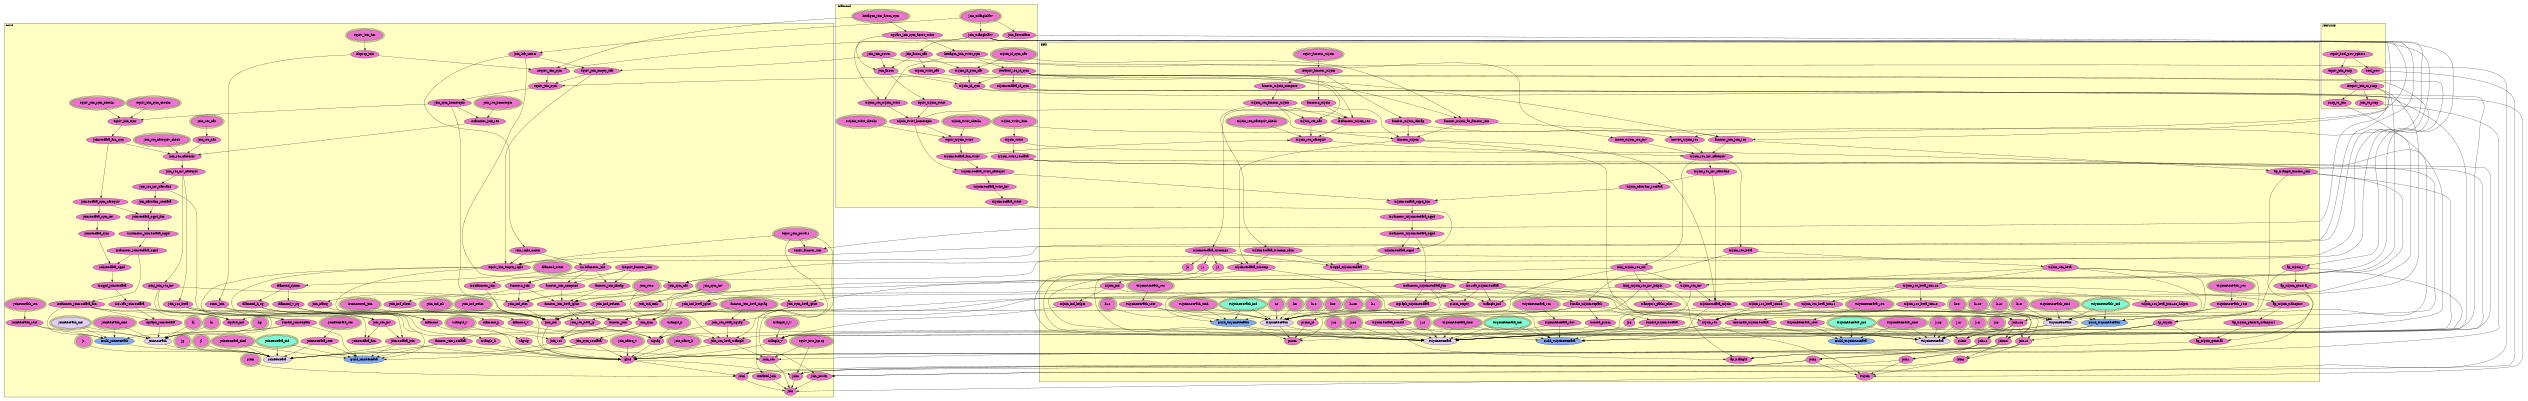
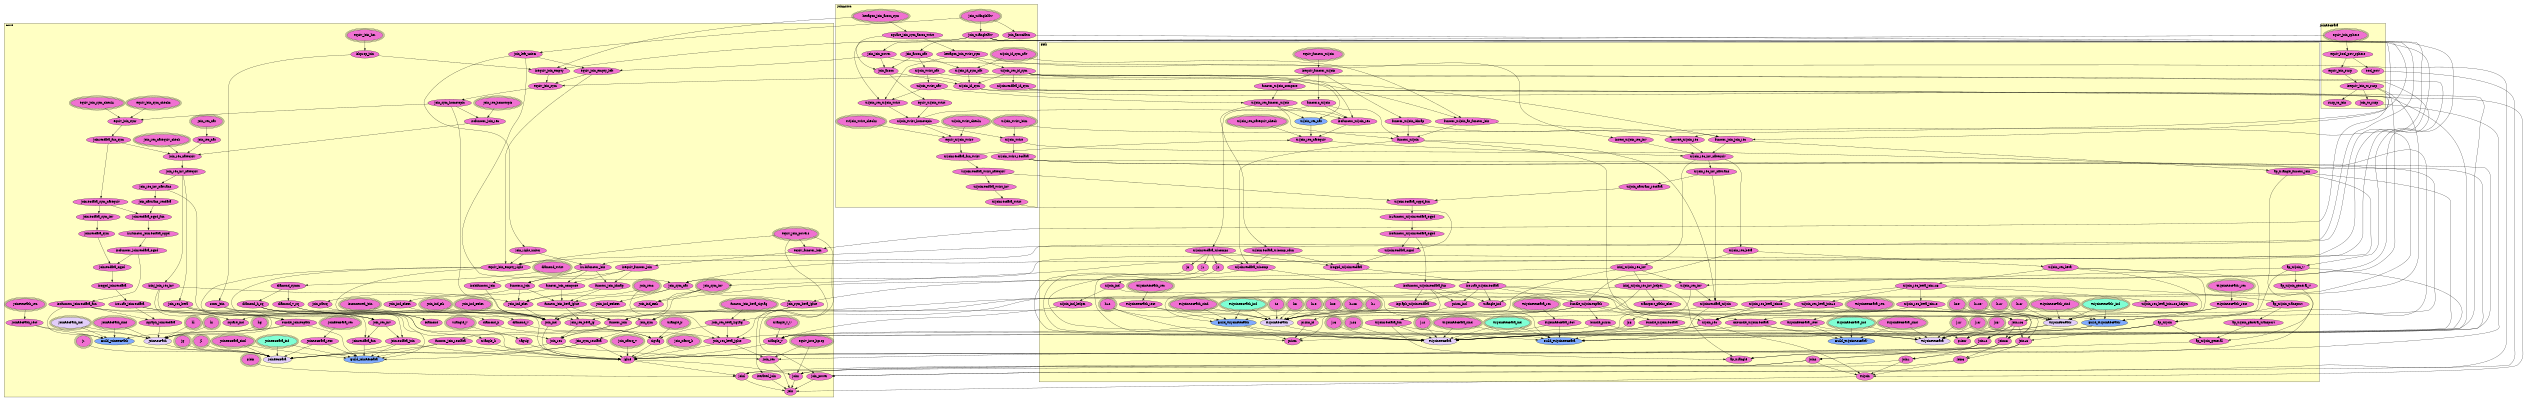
cluster "Diamond": label "Diamond" -> "JoinAssoc"
cluster "JoinSusp": label "JoinSusp" -> "JoinRecData"
node "equiv_join_sphere": added
node "isequiv_join_sym": label "isequiv_join_sym" -> "isequiv_join_empty"
node "iterated_rec_id_sym": label "iterated_rec_id_sym" -> "trijoin_rec_id_sym"
node "trijoin_twist_nat'": added
node "trijoin_rec_nat": fillcolor #f070d1 -> #7faaff
edge "trijoin_twist_homotopic" -> "trijoinrecdata_twist_natequiv": now "trijoin_twist_homotopic" -> "trijoin_twist"
edge "equiv_functor_join" -> "isequiv_functor_join": added
edge "trijoin_rec_beta'" -> "trijoin_rec_inv": now "ap_trijoin_V" -> "trijoin_rec_inv"
edge "ap_triangle_functor_join" -> "functor_join_beta_jglue": now "ap_triangle_functor_join" -> "join_sym_inv"
node "Join_ind_beta_jglue": removed
node "prism_empty": label "prism_empty" -> "prism_ind"
edge "is01cat_joinrecdata" -> "square_ind": now "is01cat_joinrecdata" -> "join_rec_inv"
node "trijoinrecdata_bundle": label "trijoinrecdata_bundle" -> "trijoinrecdata_fun"
node "j123'": removed
edge "susp_to_join" -> "zigzag": removed
edge "TriJoinRecPath" -> "prism": now "h12" -> "prism"
node "Join_rec_beta_triangle": label "Join_rec_beta_triangle" -> "Join_rec_beta_jglue"
edge "Diamond" -> "jglue": now "diamond_h_sq" -> "jglue"
edge "joinrecdata_fun" -> "Build_JoinRecData": added
